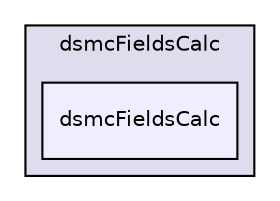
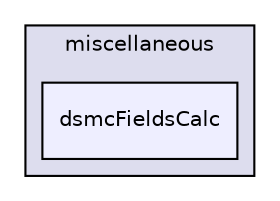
cluster "dsmcFieldsCalc": label "dsmcFieldsCalc" -> "miscellaneous"
